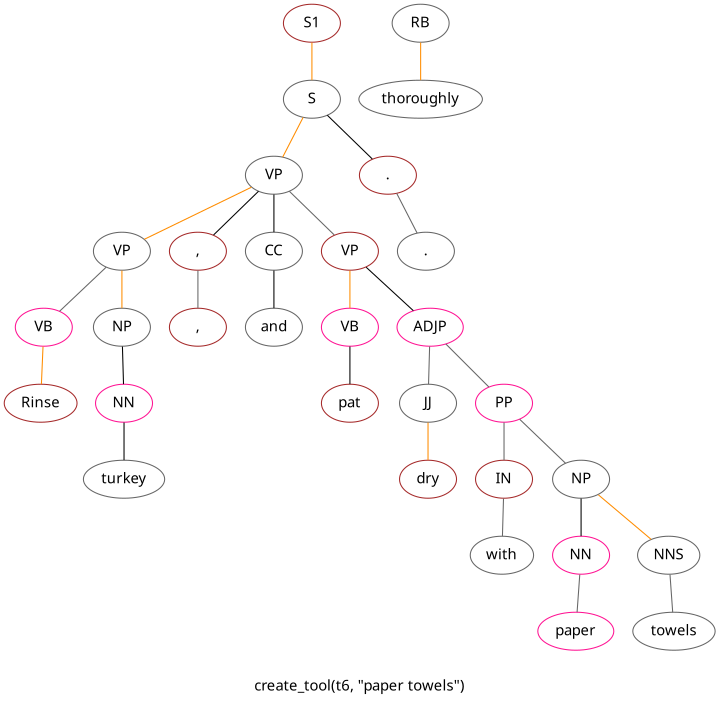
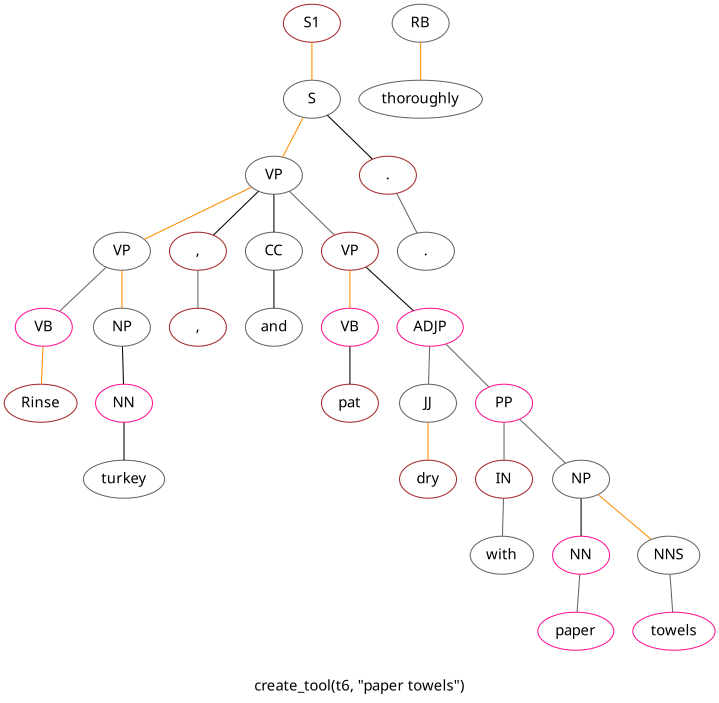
node "towels": color gray40 -> deeppink
